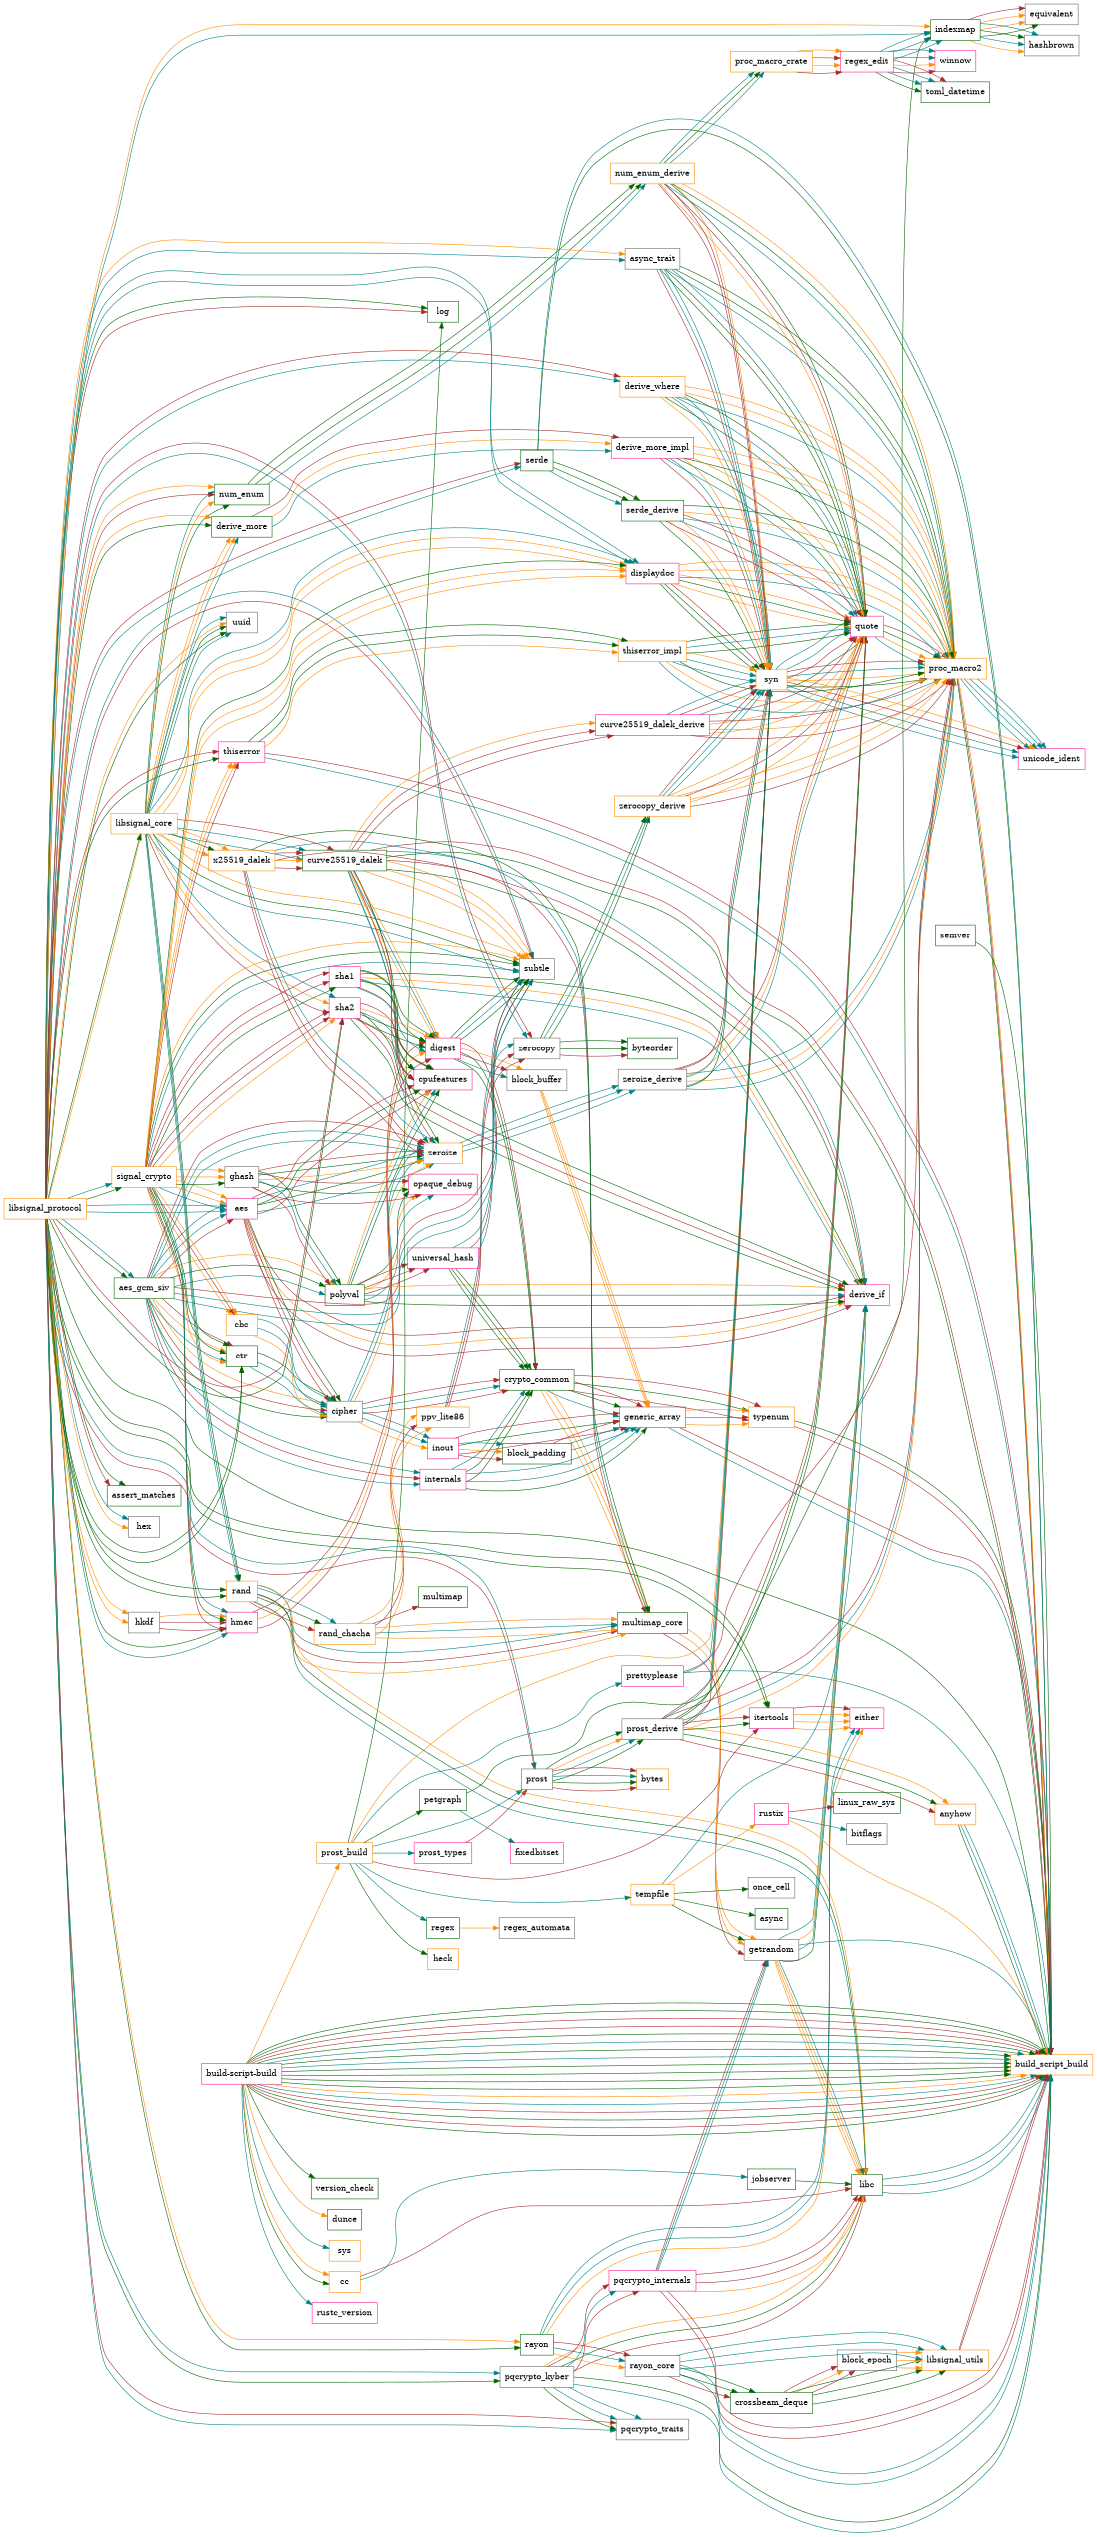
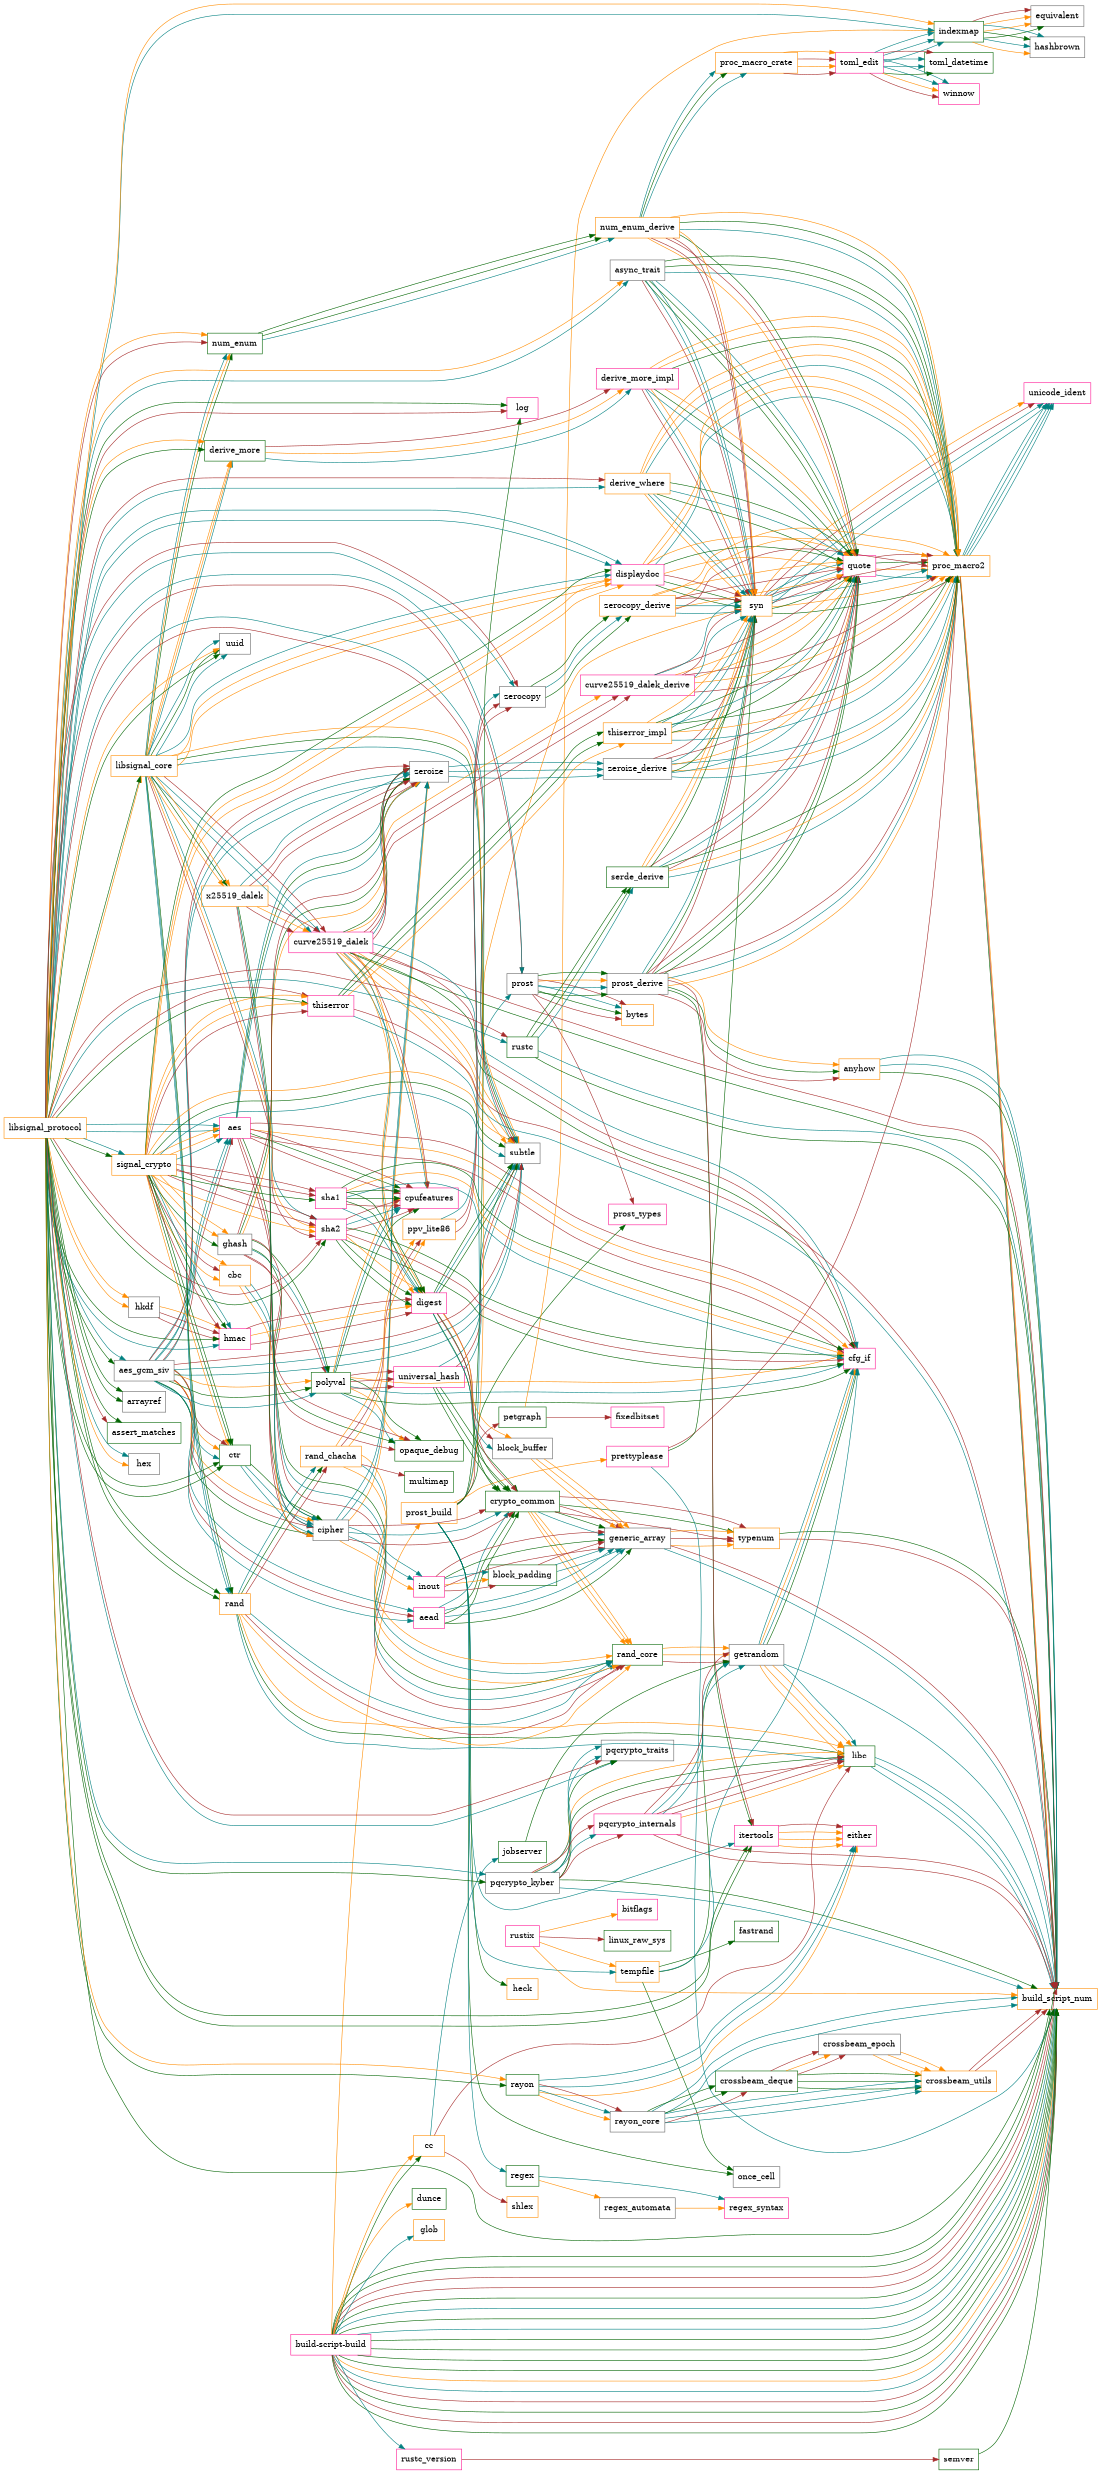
node "regex_edit": label "regex_edit" -> "toml_edit"
node "log": color darkgreen -> deeppink
node "serde": label "serde" -> "rustc"
node "curve25519_dalek": color darkgreen -> deeppink
edge "petgraph" -> "indexmap": color darkgreen -> darkorange
node "byteorder": removed
node "zeroize": color darkorange -> gray40
node "opaque_debug": color deeppink -> darkgreen
edge "prettyplease" -> "syn": color teal -> darkgreen
node "aes_gcm_siv": color darkgreen -> gray40
node "derive_if": label "derive_if" -> "cfg_if"
node "arrayref": added
node "internals": label "internals" -> "aead"
node "multimap_core": label "multimap_core" -> "rand_core"
edge "prost_build" -> "prettyplease": color teal -> darkorange
edge "prost_types" -> "prost": reversed
edge "rustix" -> "bitflags": color teal -> darkorange
edge "petgraph" -> "fixedbitset": color teal -> brown
edge "prost_build" -> "petgraph": color darkgreen -> brown
node "bitflags": color gray40 -> deeppink
edge "prost_build" -> "prost_types": color teal -> darkgreen
edge "tempfile" -> "rustix": reversed
edge "prost_build" -> "itertools": color brown -> teal
node "async": label "async" -> "fastrand"
edge "prost_build" -> "once_cell": added
node "build_script_build": label "build_script_build" -> "build_script_num"
edge "jobserver" -> "libc": now "jobserver" -> "getrandom"
node "version_check": removed
node "shlex": added
node "regex_syntax": added
node "sys": label "sys" -> "glob"
node "block_epoch": label "block_epoch" -> "crossbeam_epoch"
node "libsignal_utils": label "libsignal_utils" -> "crossbeam_utils"
edge "rustc_version" -> "semver": added
